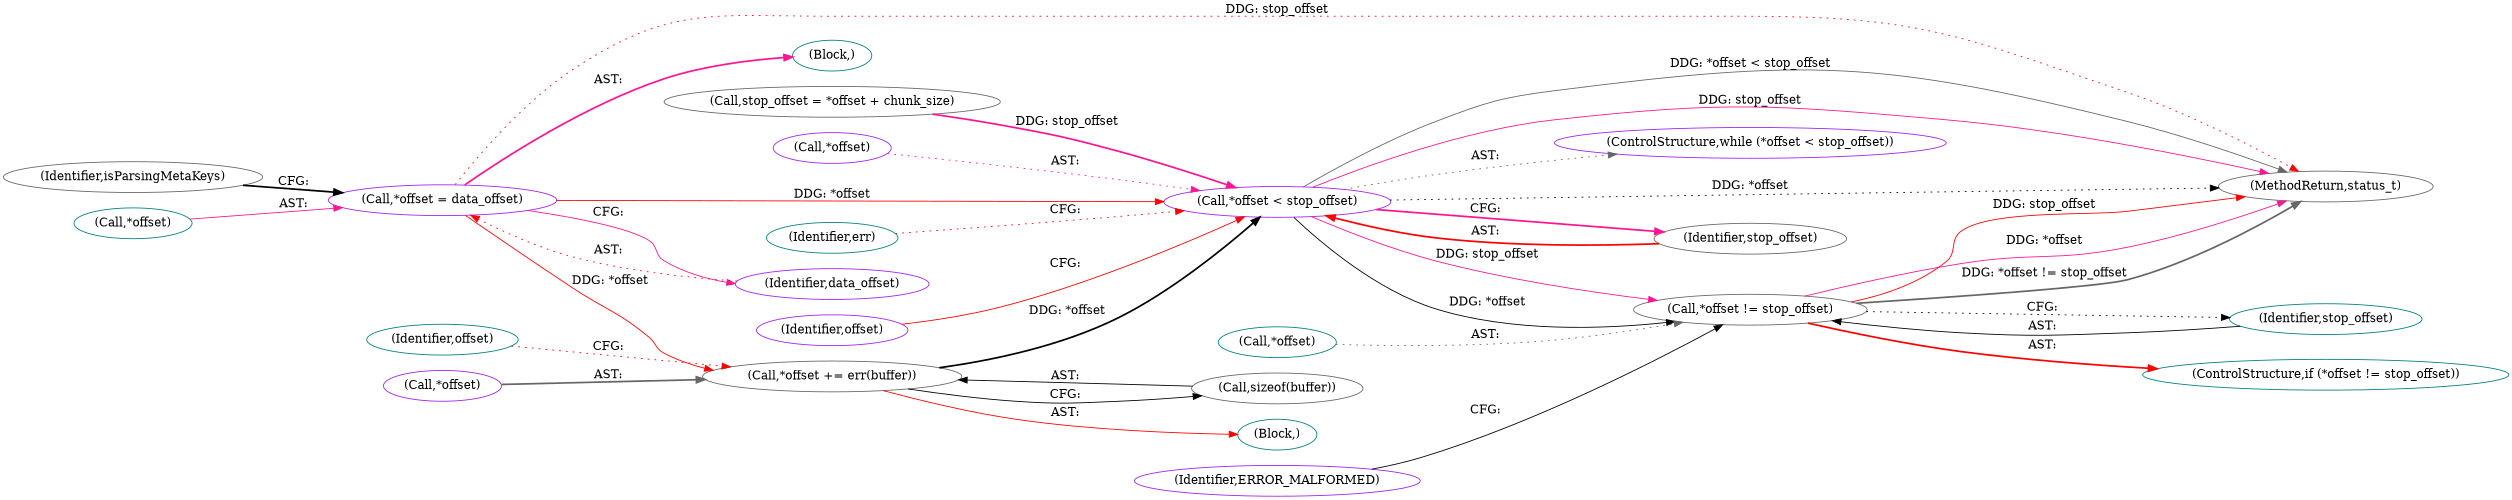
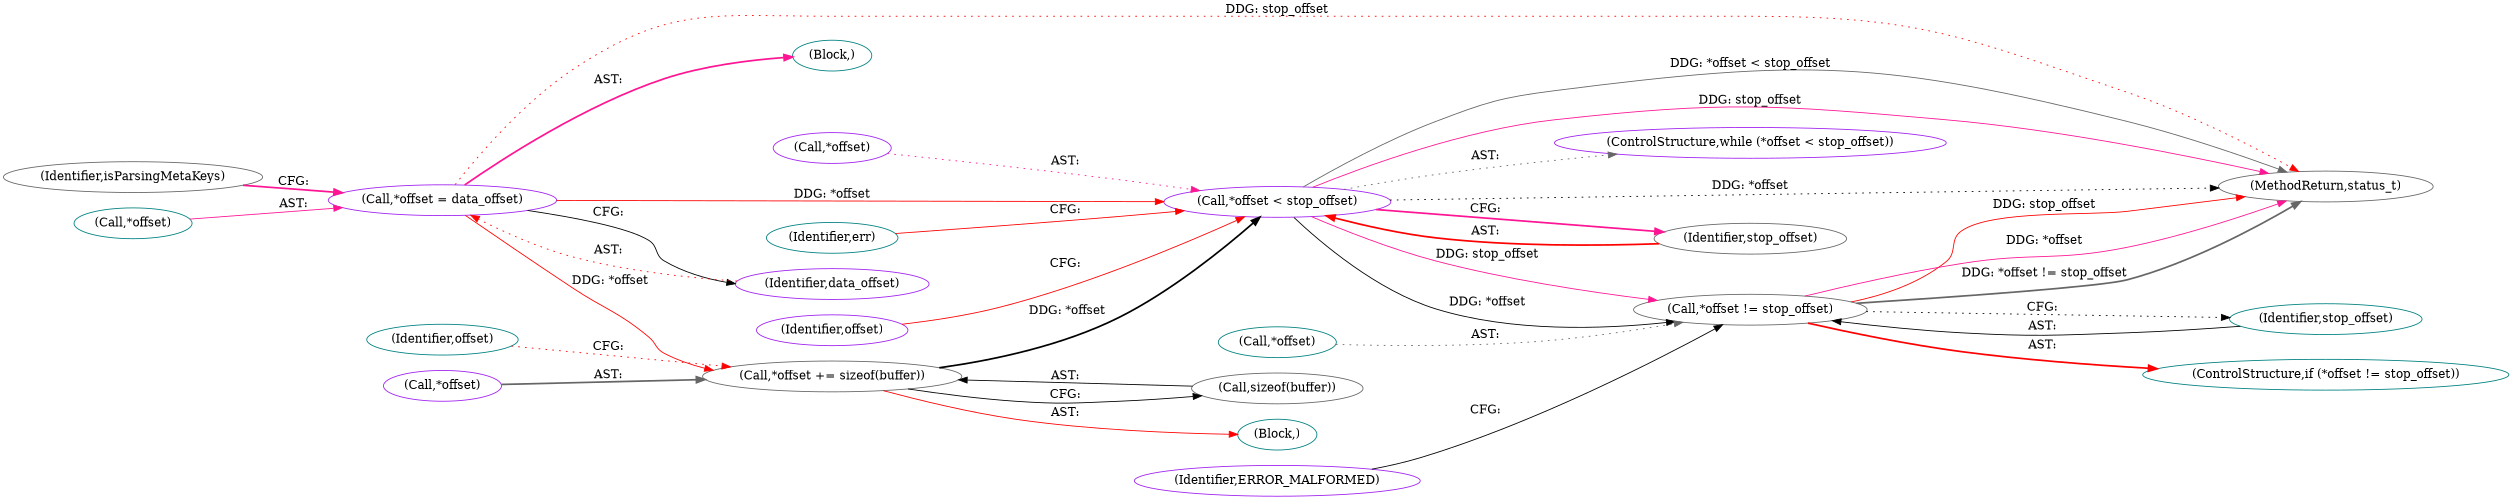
node "(Call,stop_offset = *offset + chunk_size)": removed
edge "(Identifier,isParsingMetaKeys)" -> "(Call,*offset = data_offset)": color black -> deeppink
edge "(Identifier,err)" -> "(Call,*offset < stop_offset)": style dotted -> solid
edge "(Call,*offset = data_offset)" -> "(Identifier,data_offset)": color deeppink -> black
node "(Call,*offset += err(buffer))": label "(Call,*offset += err(buffer))" -> "(Call,*offset += sizeof(buffer))"
